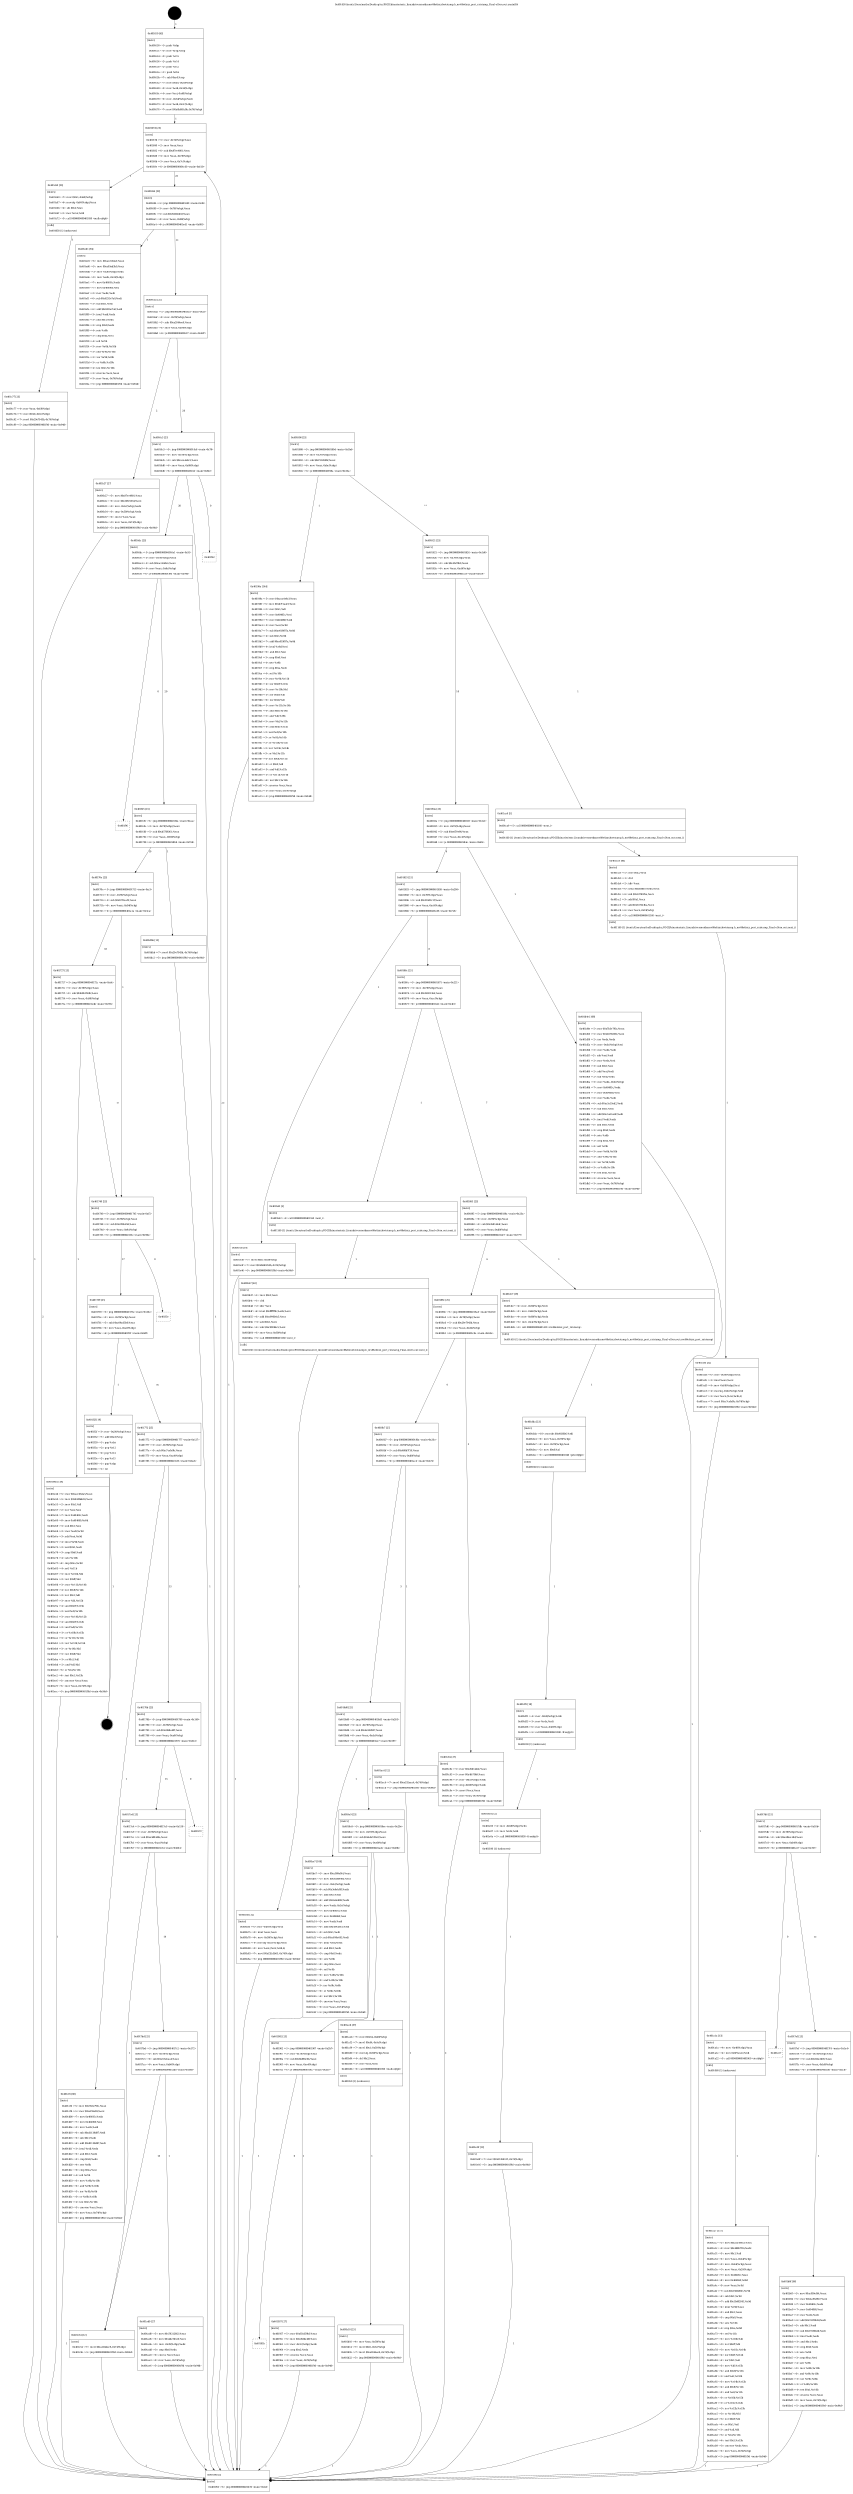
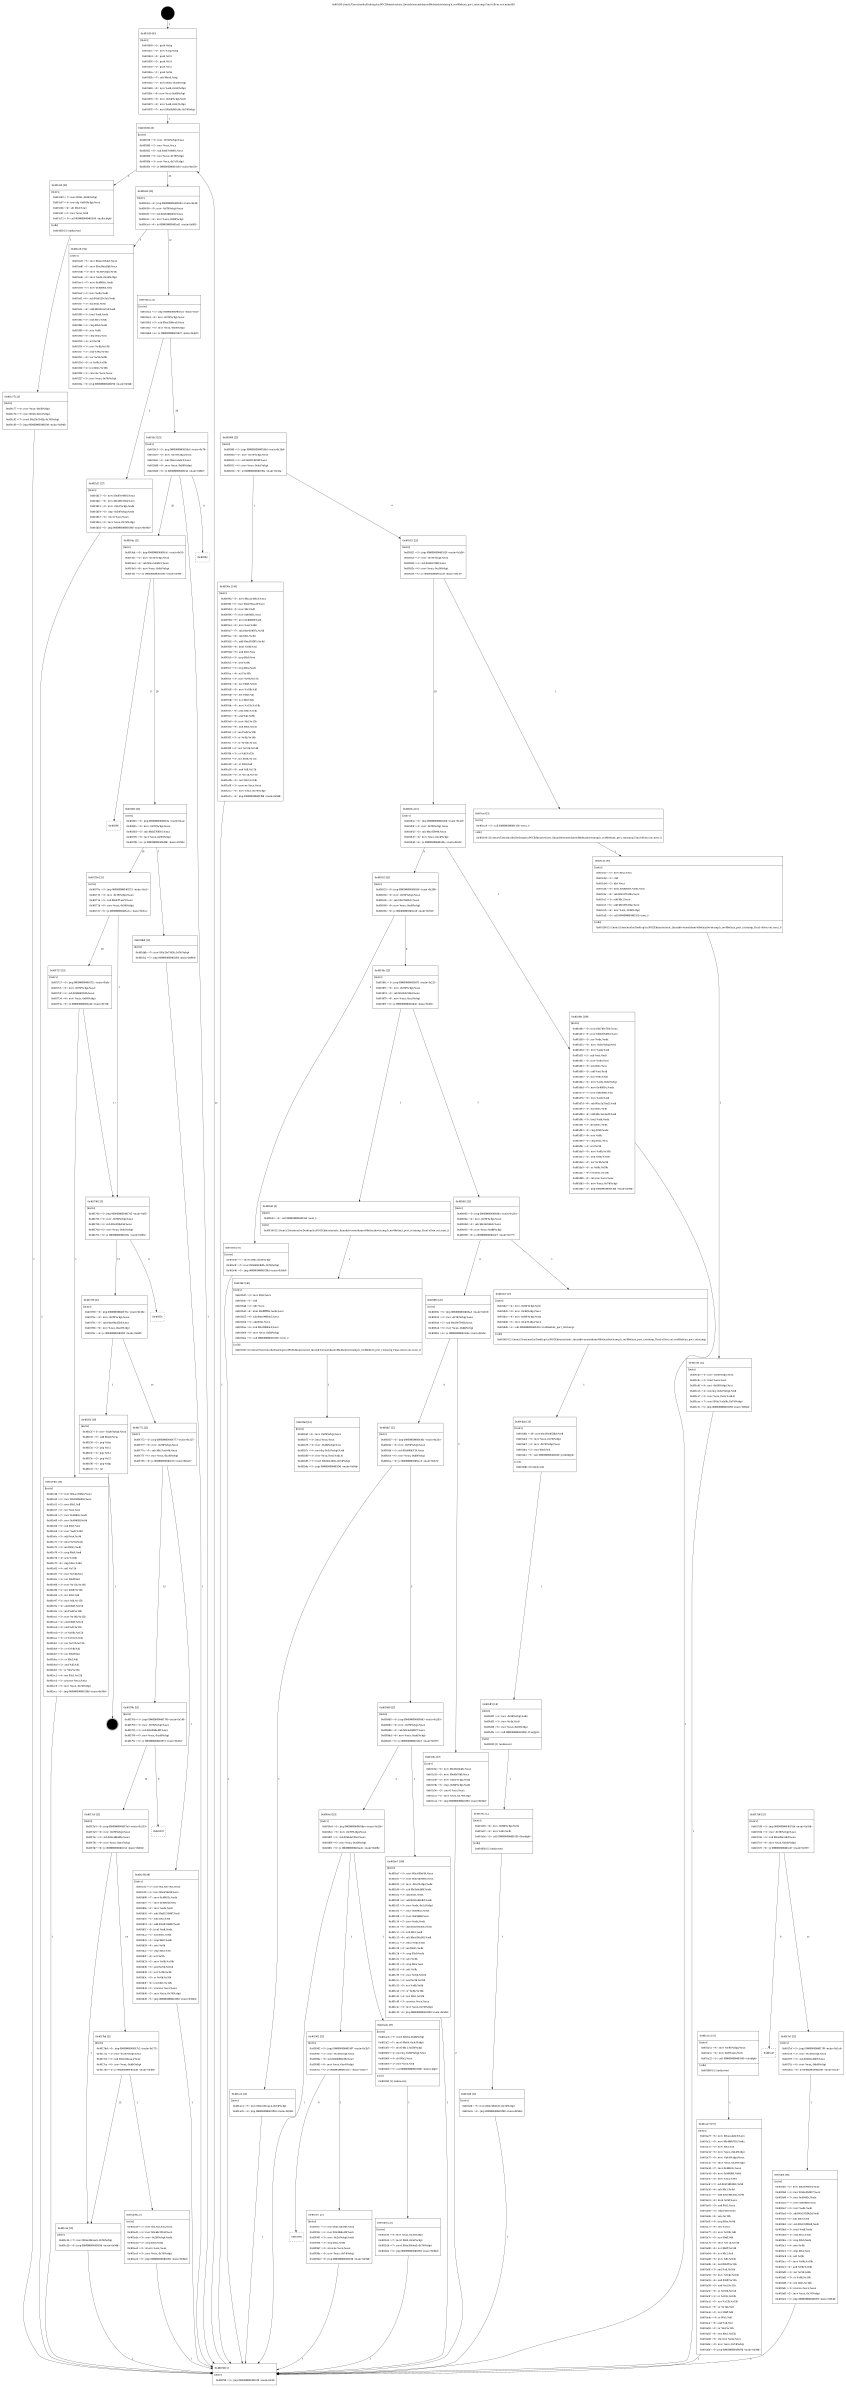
edge "0x401b6f [32]" -> "0x401f9d [5]": now "0x4018e9 [25]" -> "0x401f9d [5]"
